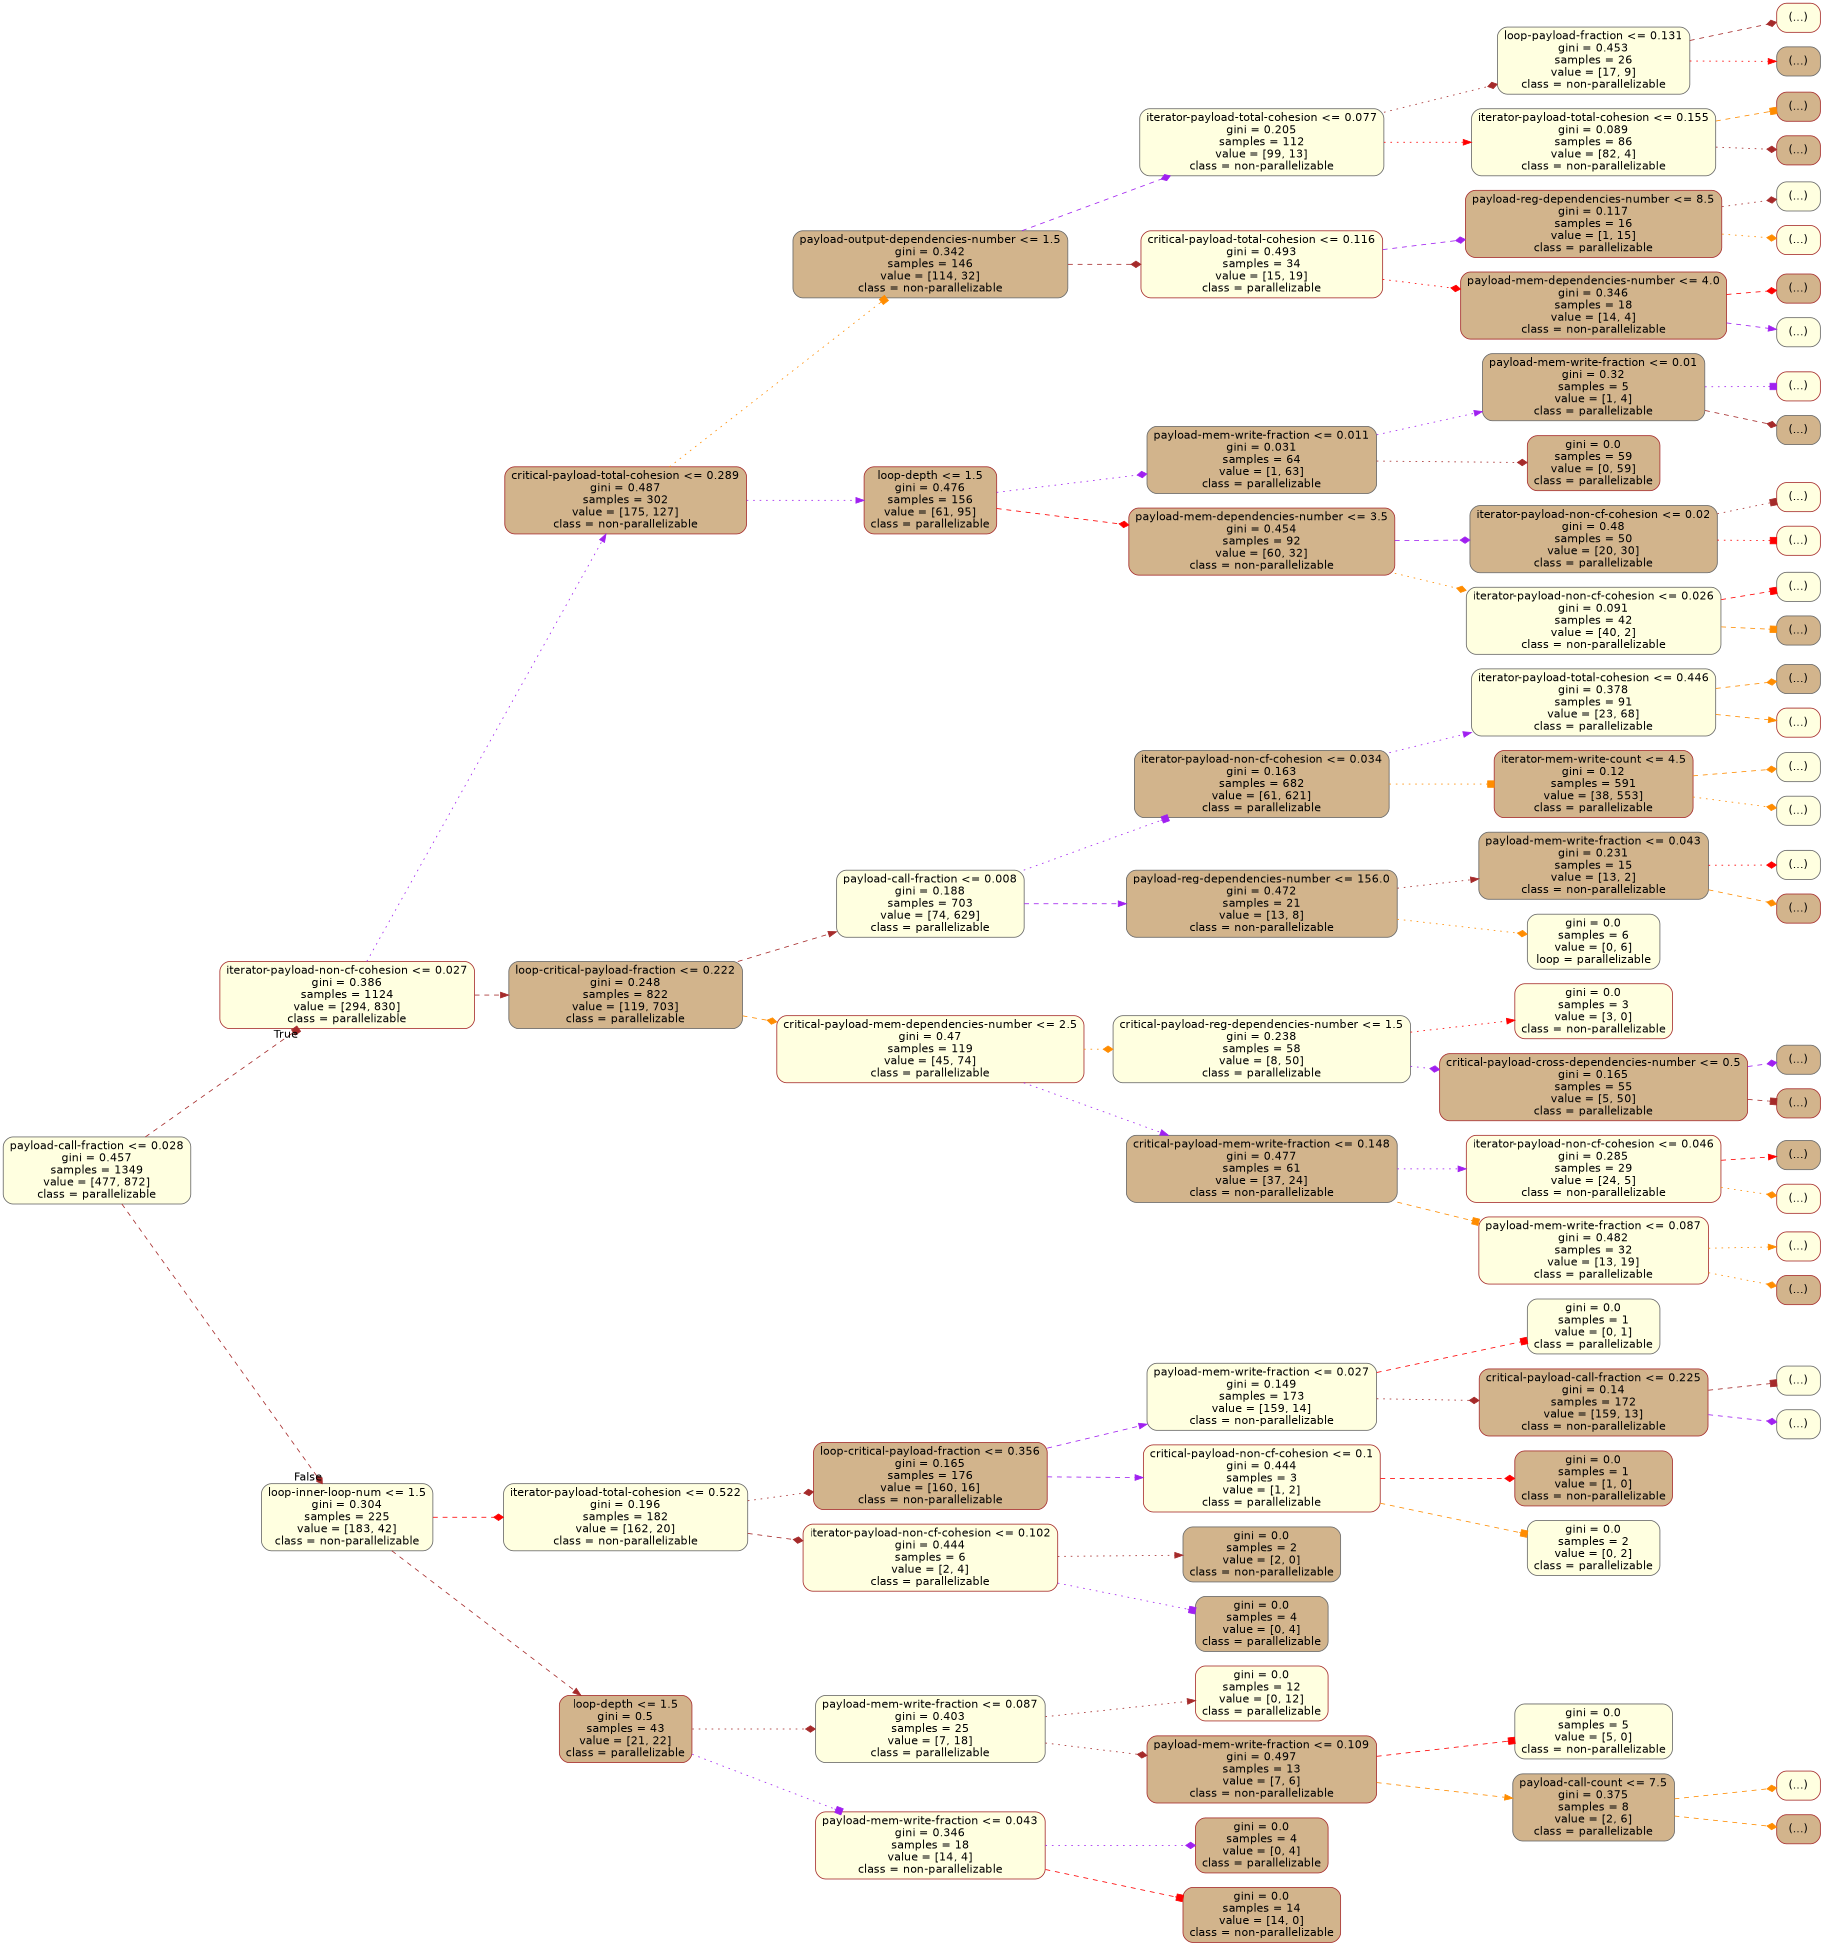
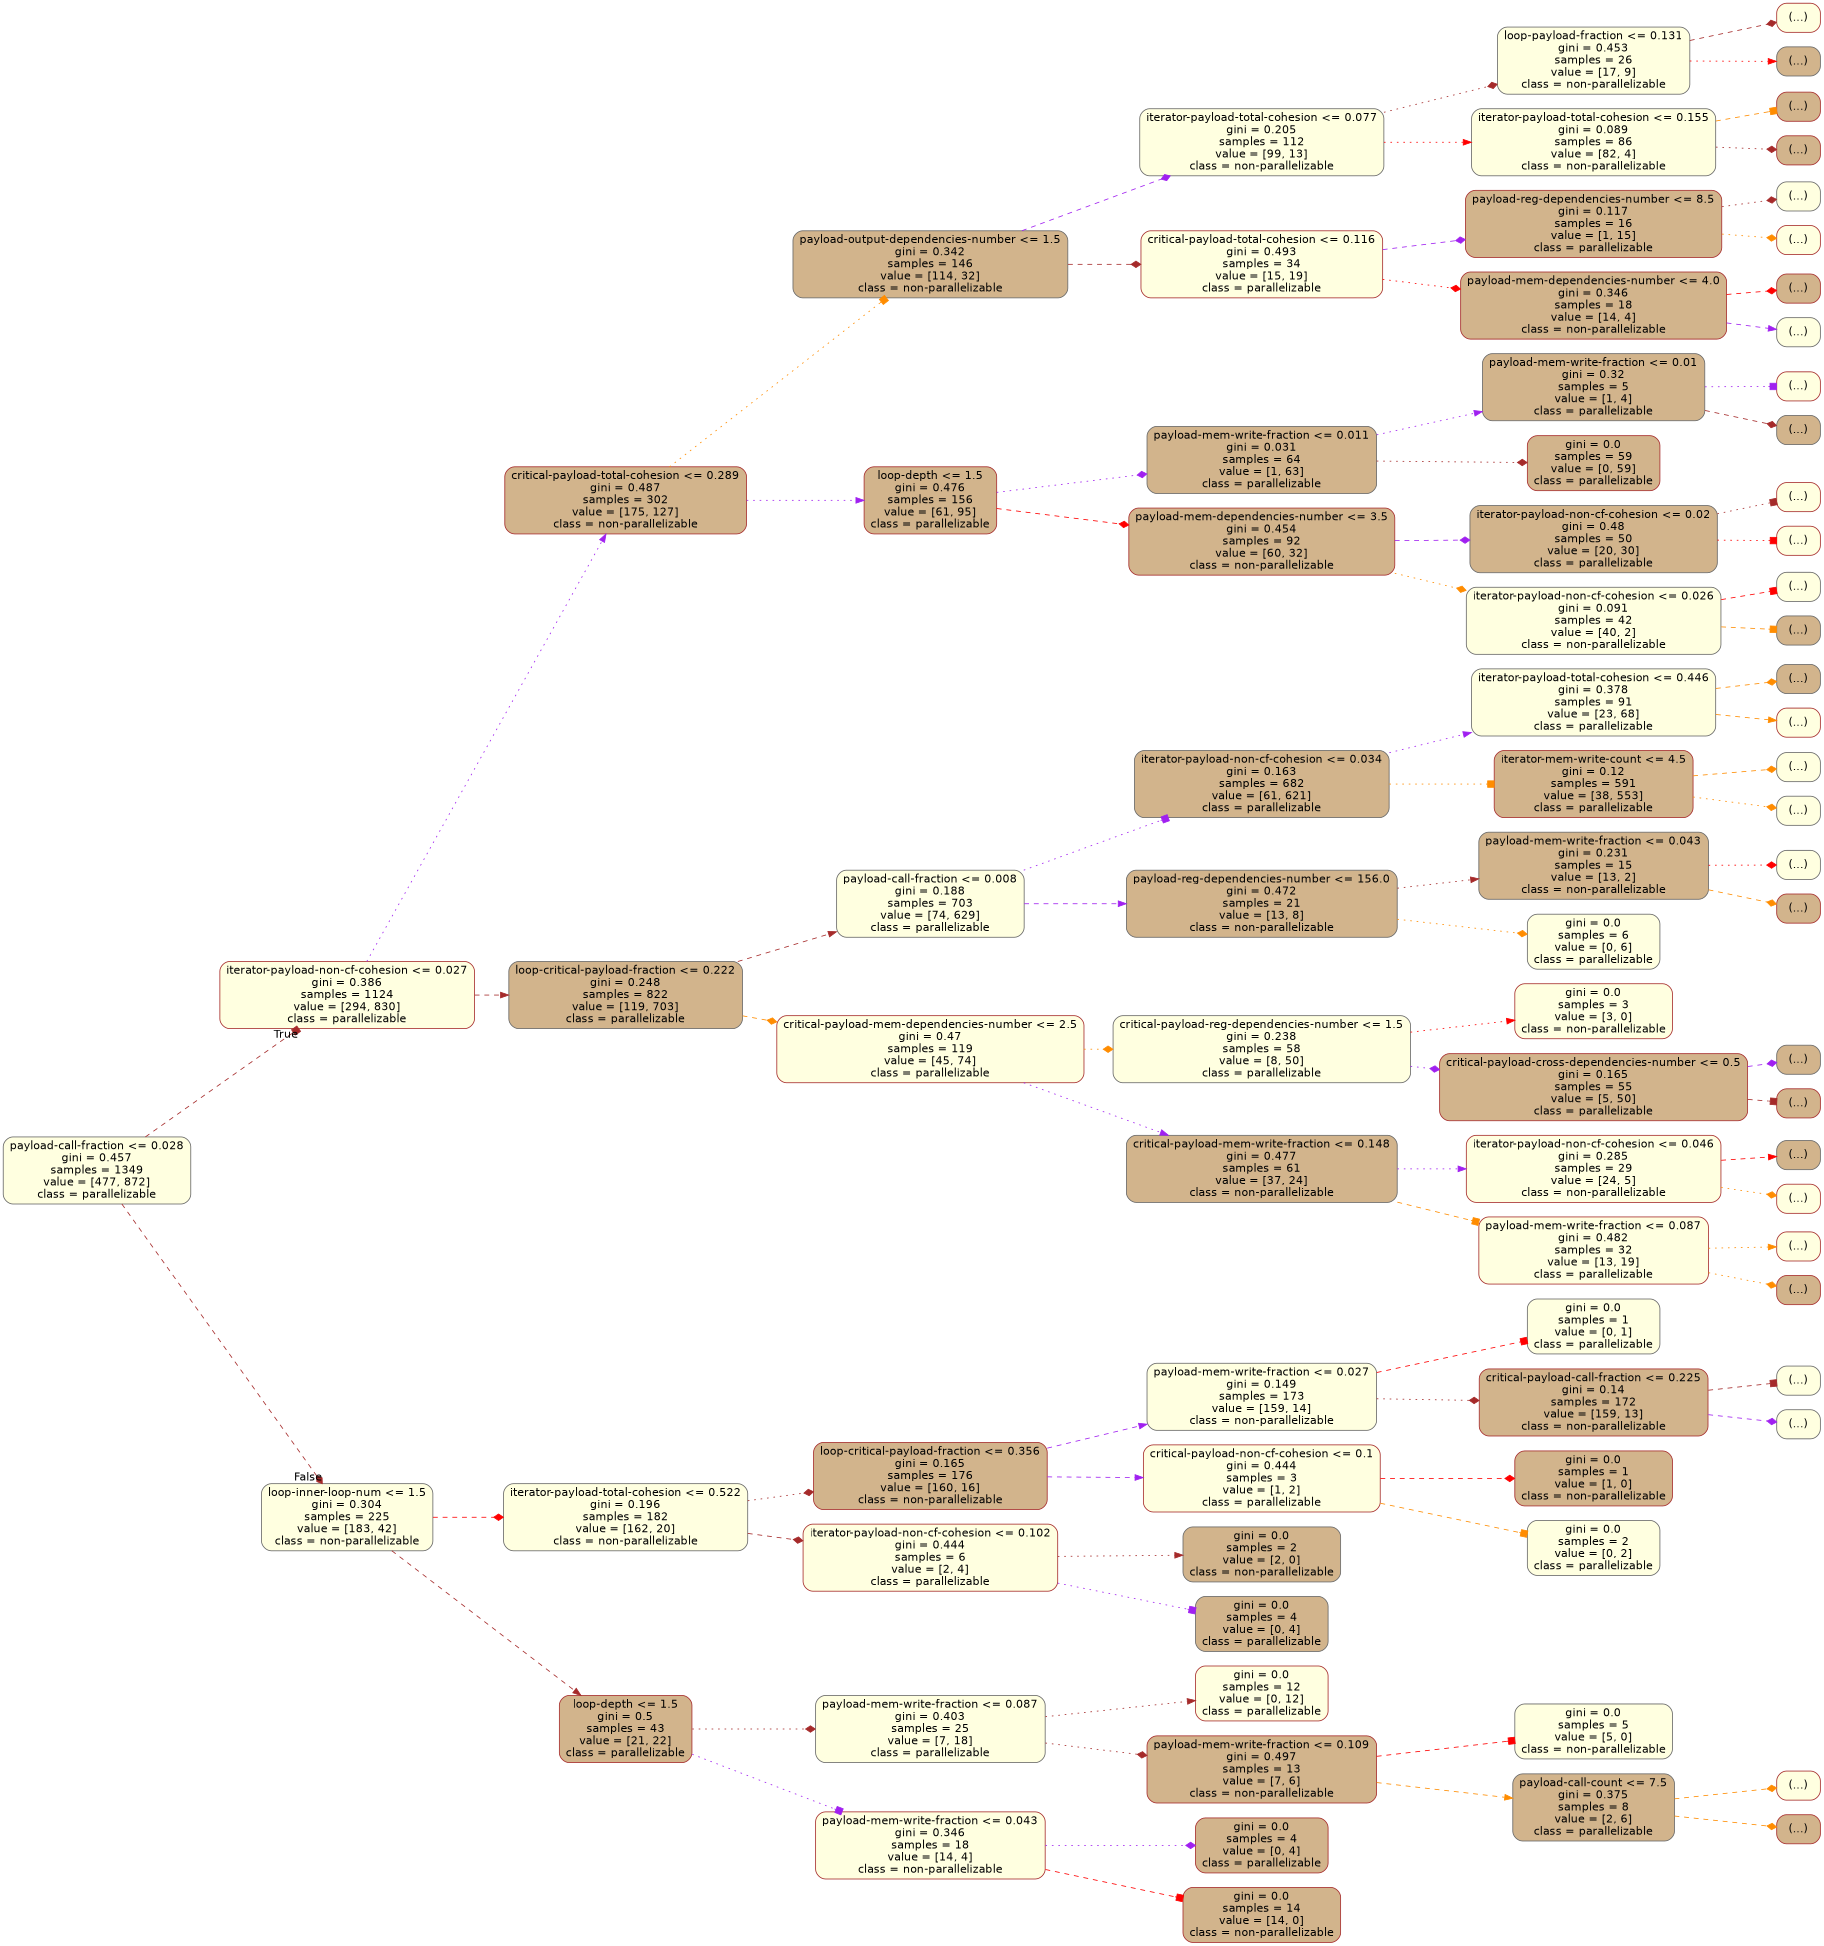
node "gini = 0.0 samples = 6 value = [0, 6] loop = parallelizable": label "gini = 0.0 samples = 6 value = [0, 6] loop = parallelizable" -> "gini = 0.0 samples = 6 value = [0, 6] class = parallelizable"
